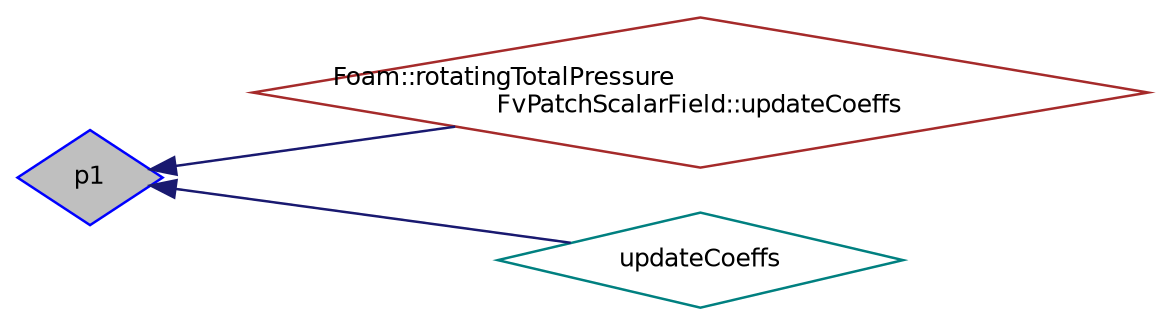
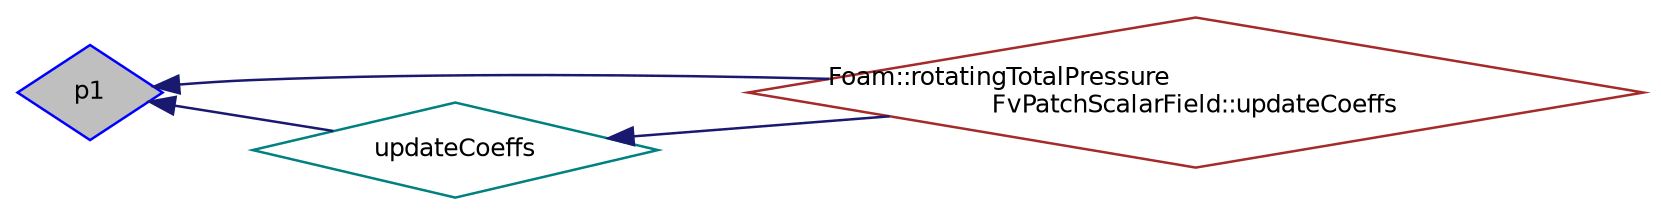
edge "Foam::rotatingTotalPressure FvPatchScalarField::updateCoeffs" -> "updateCoeffs": added
